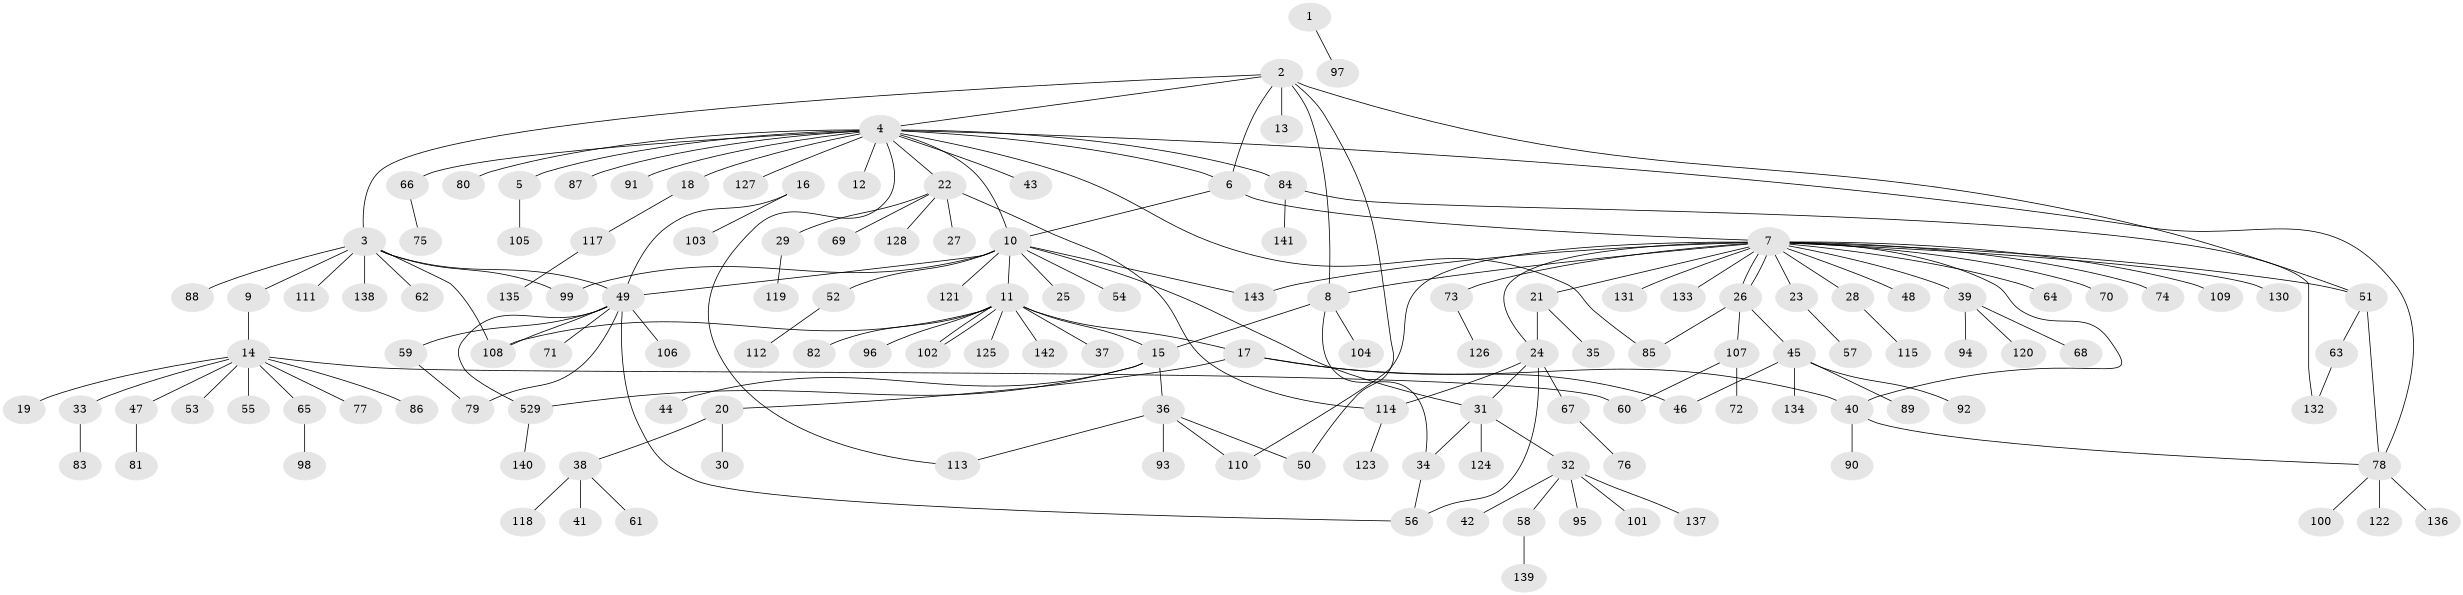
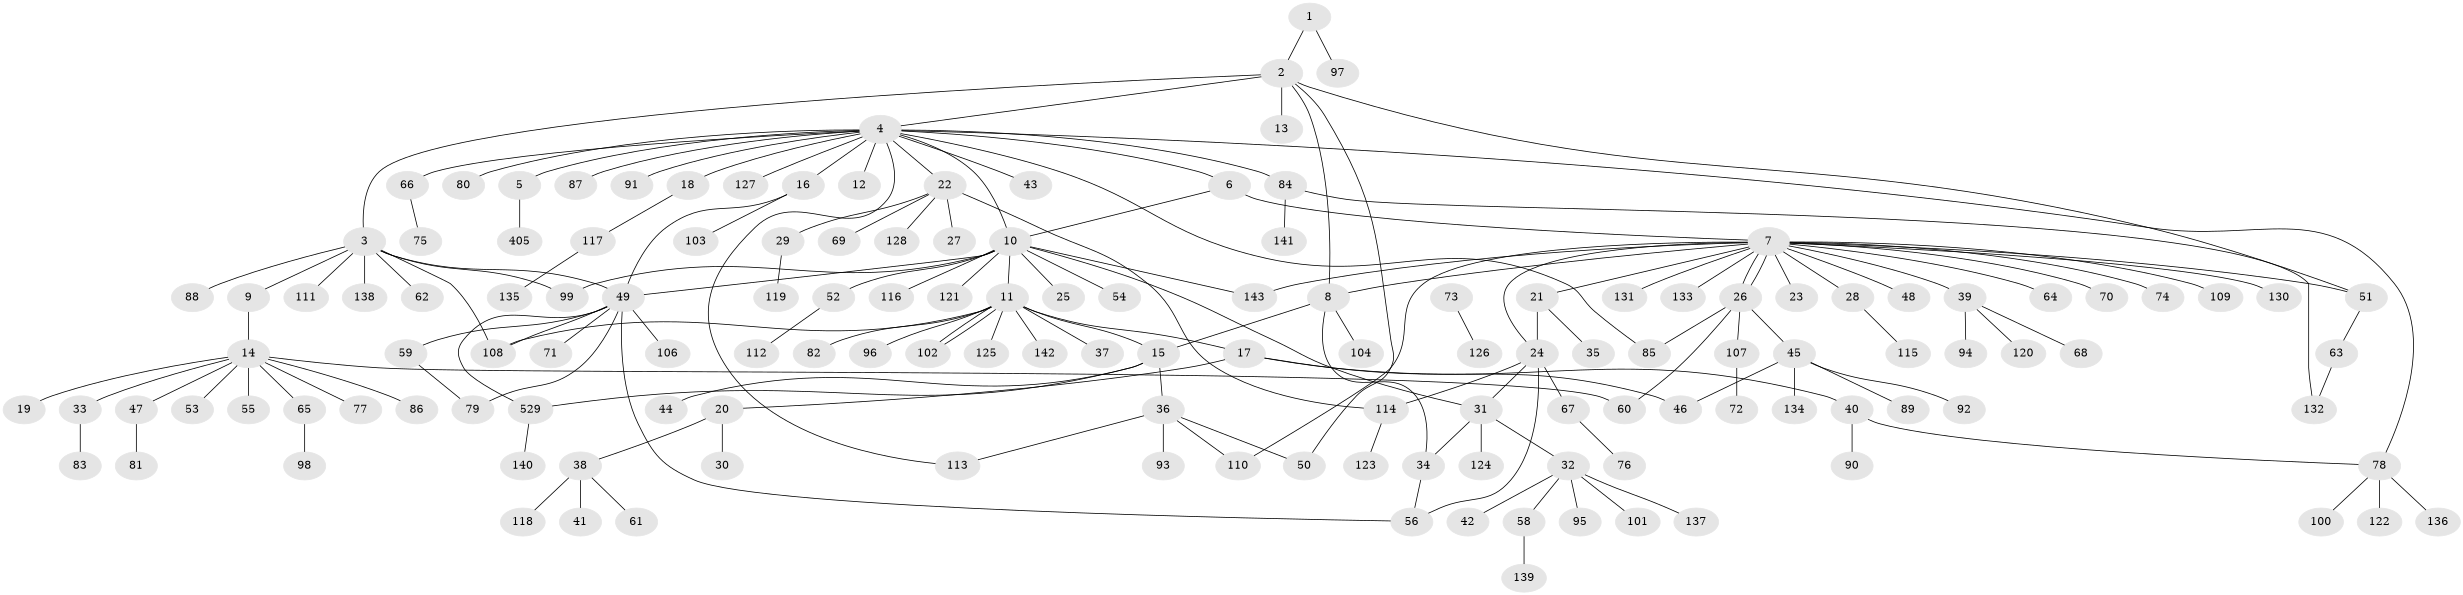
edge "2" -- "6": now "2" -- "1"
edge "4" -- "16": added
node "105": label "105" -> "405"
edge "7" -- "73": removed
node "116": added
edge "7" -- "40": removed
node "57": removed
edge "107" -- "60": now "26" -- "60"
edge "51" -- "78": removed
